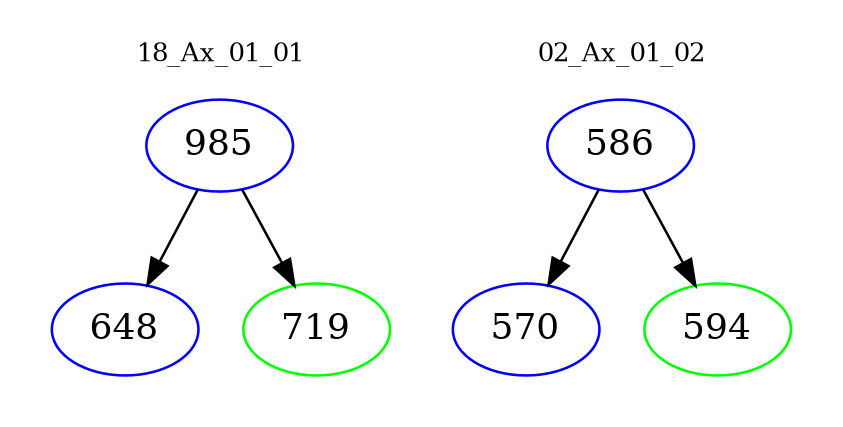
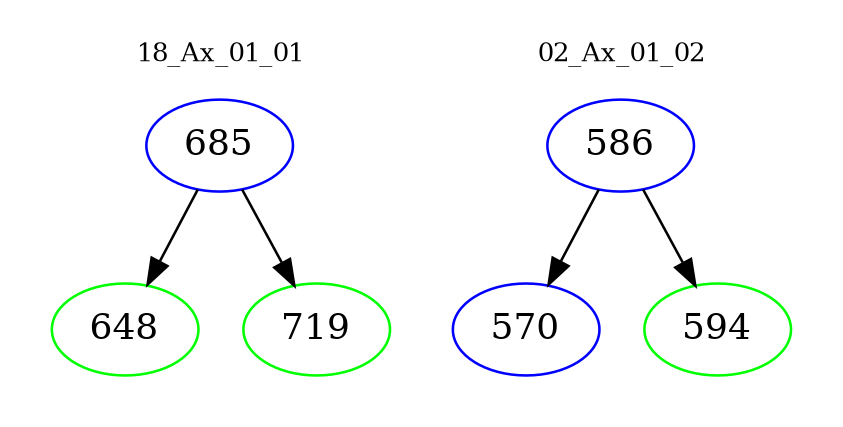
node "985": label "985" -> "685"
node "648": color blue -> green
